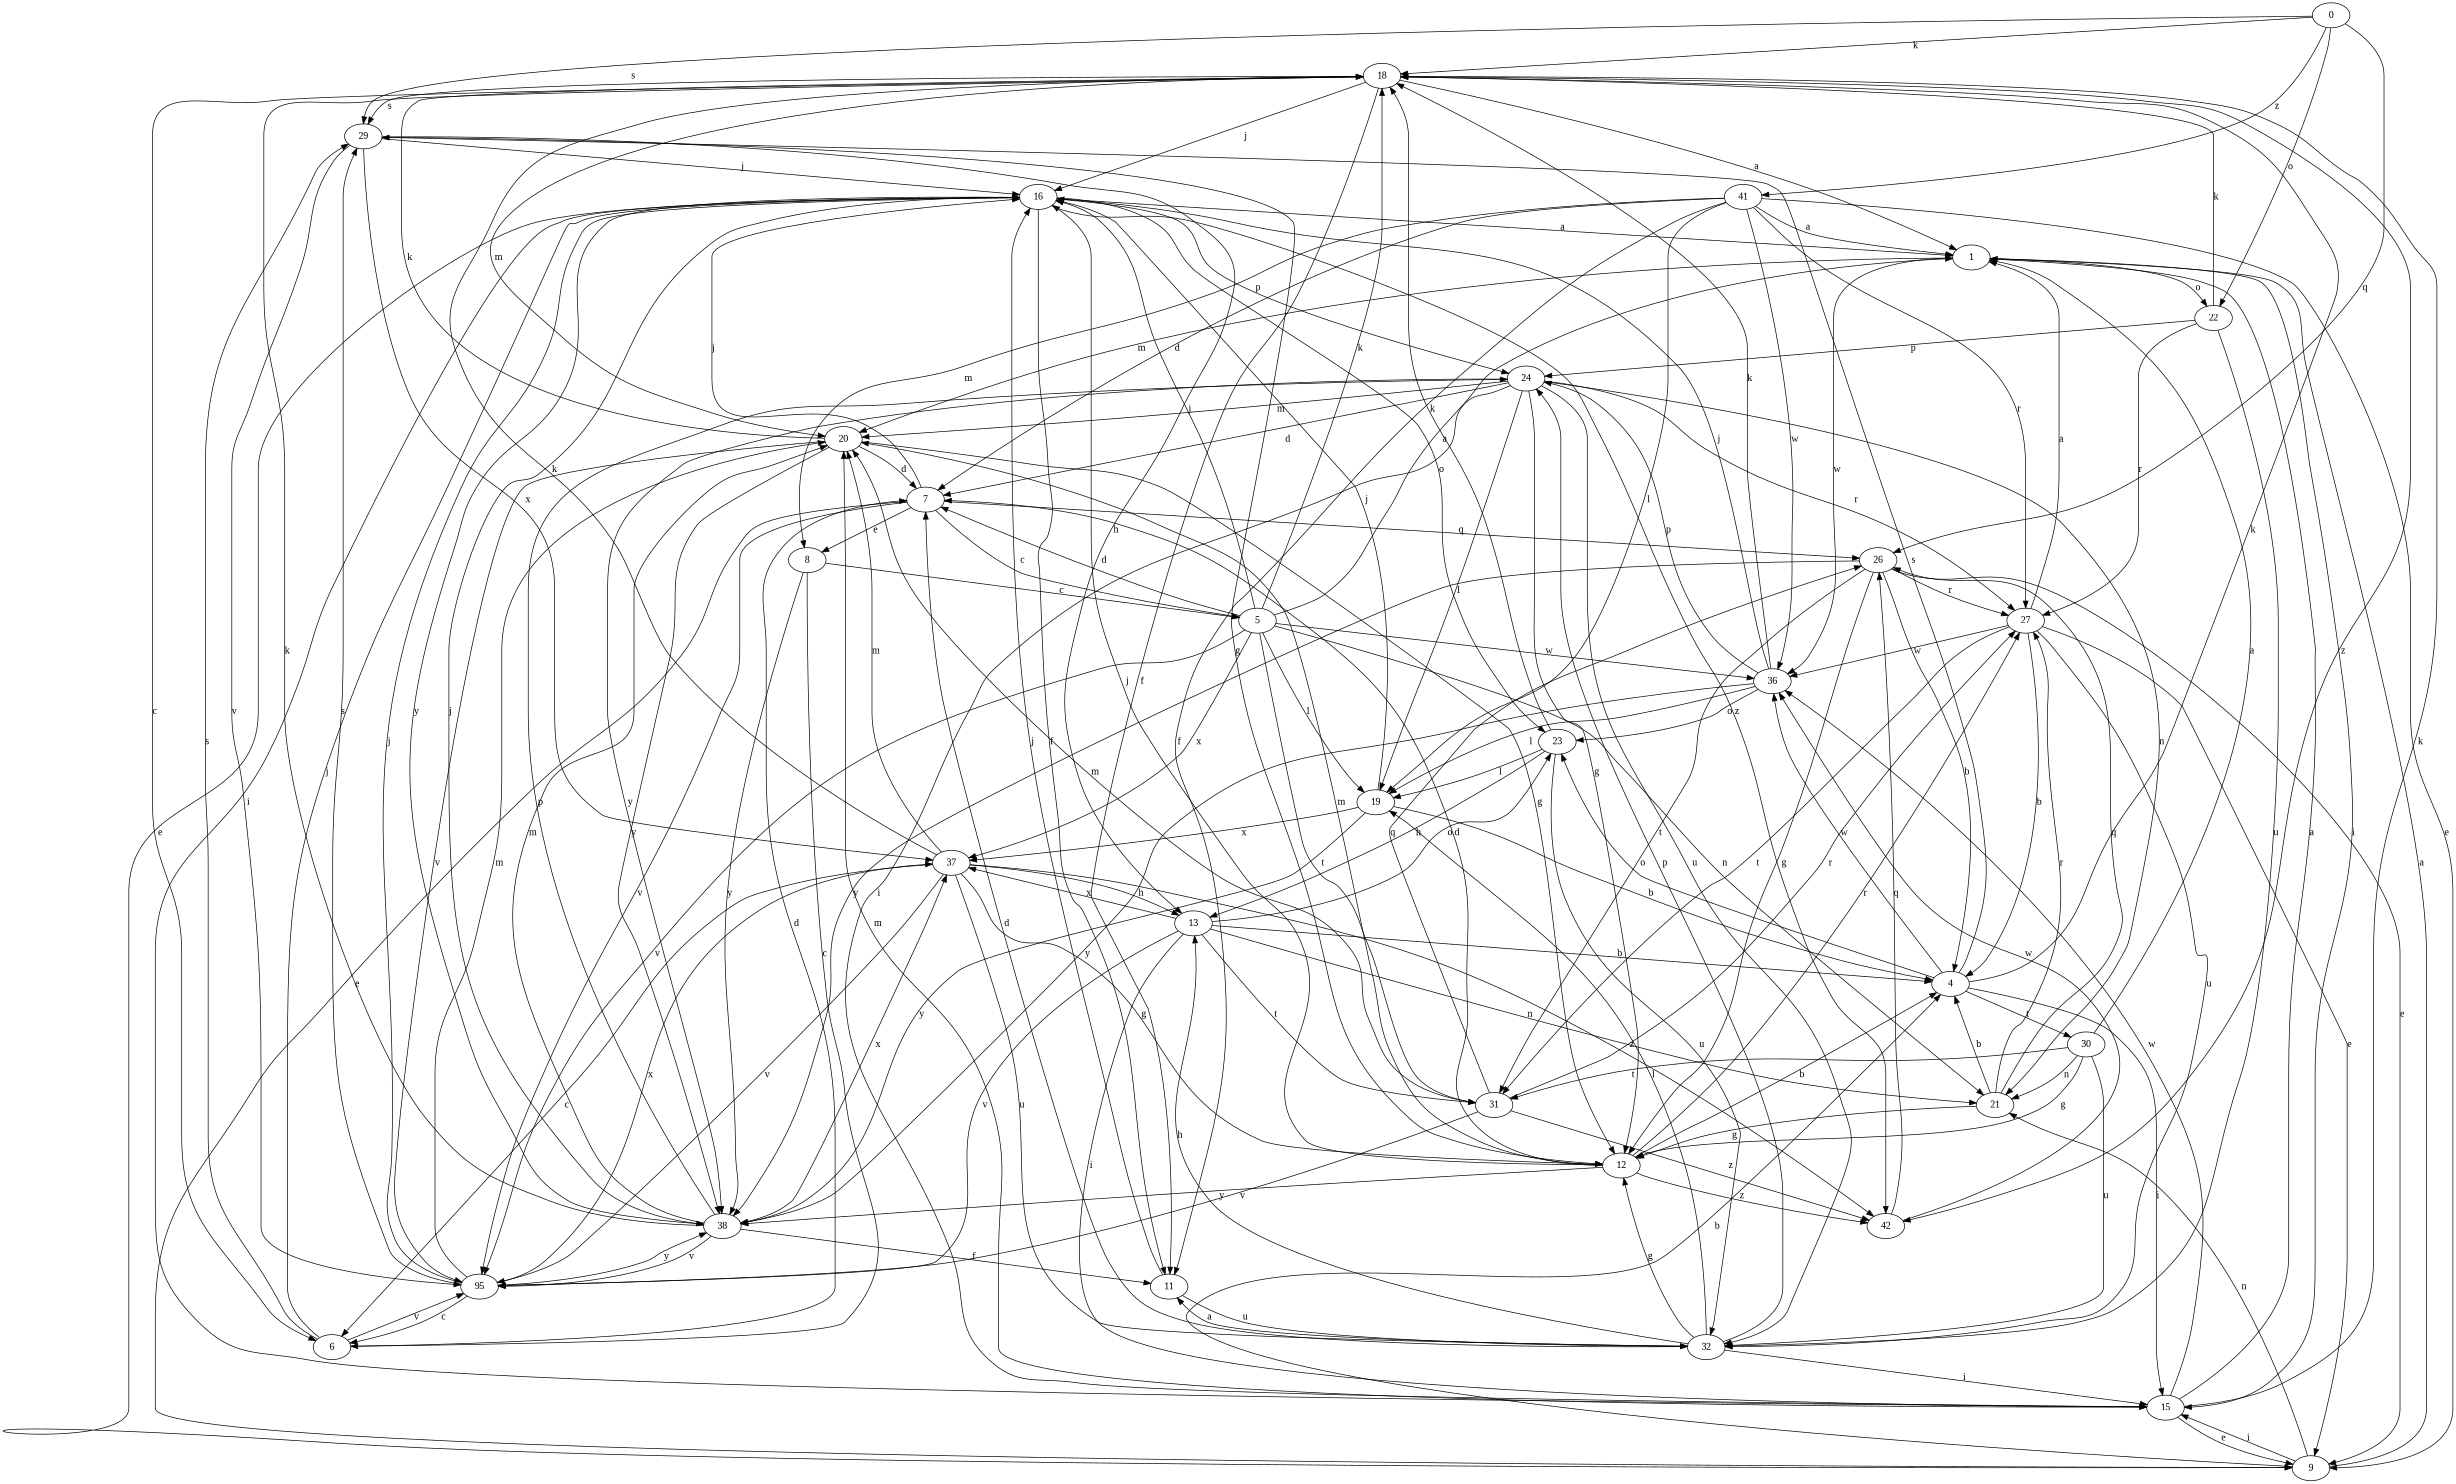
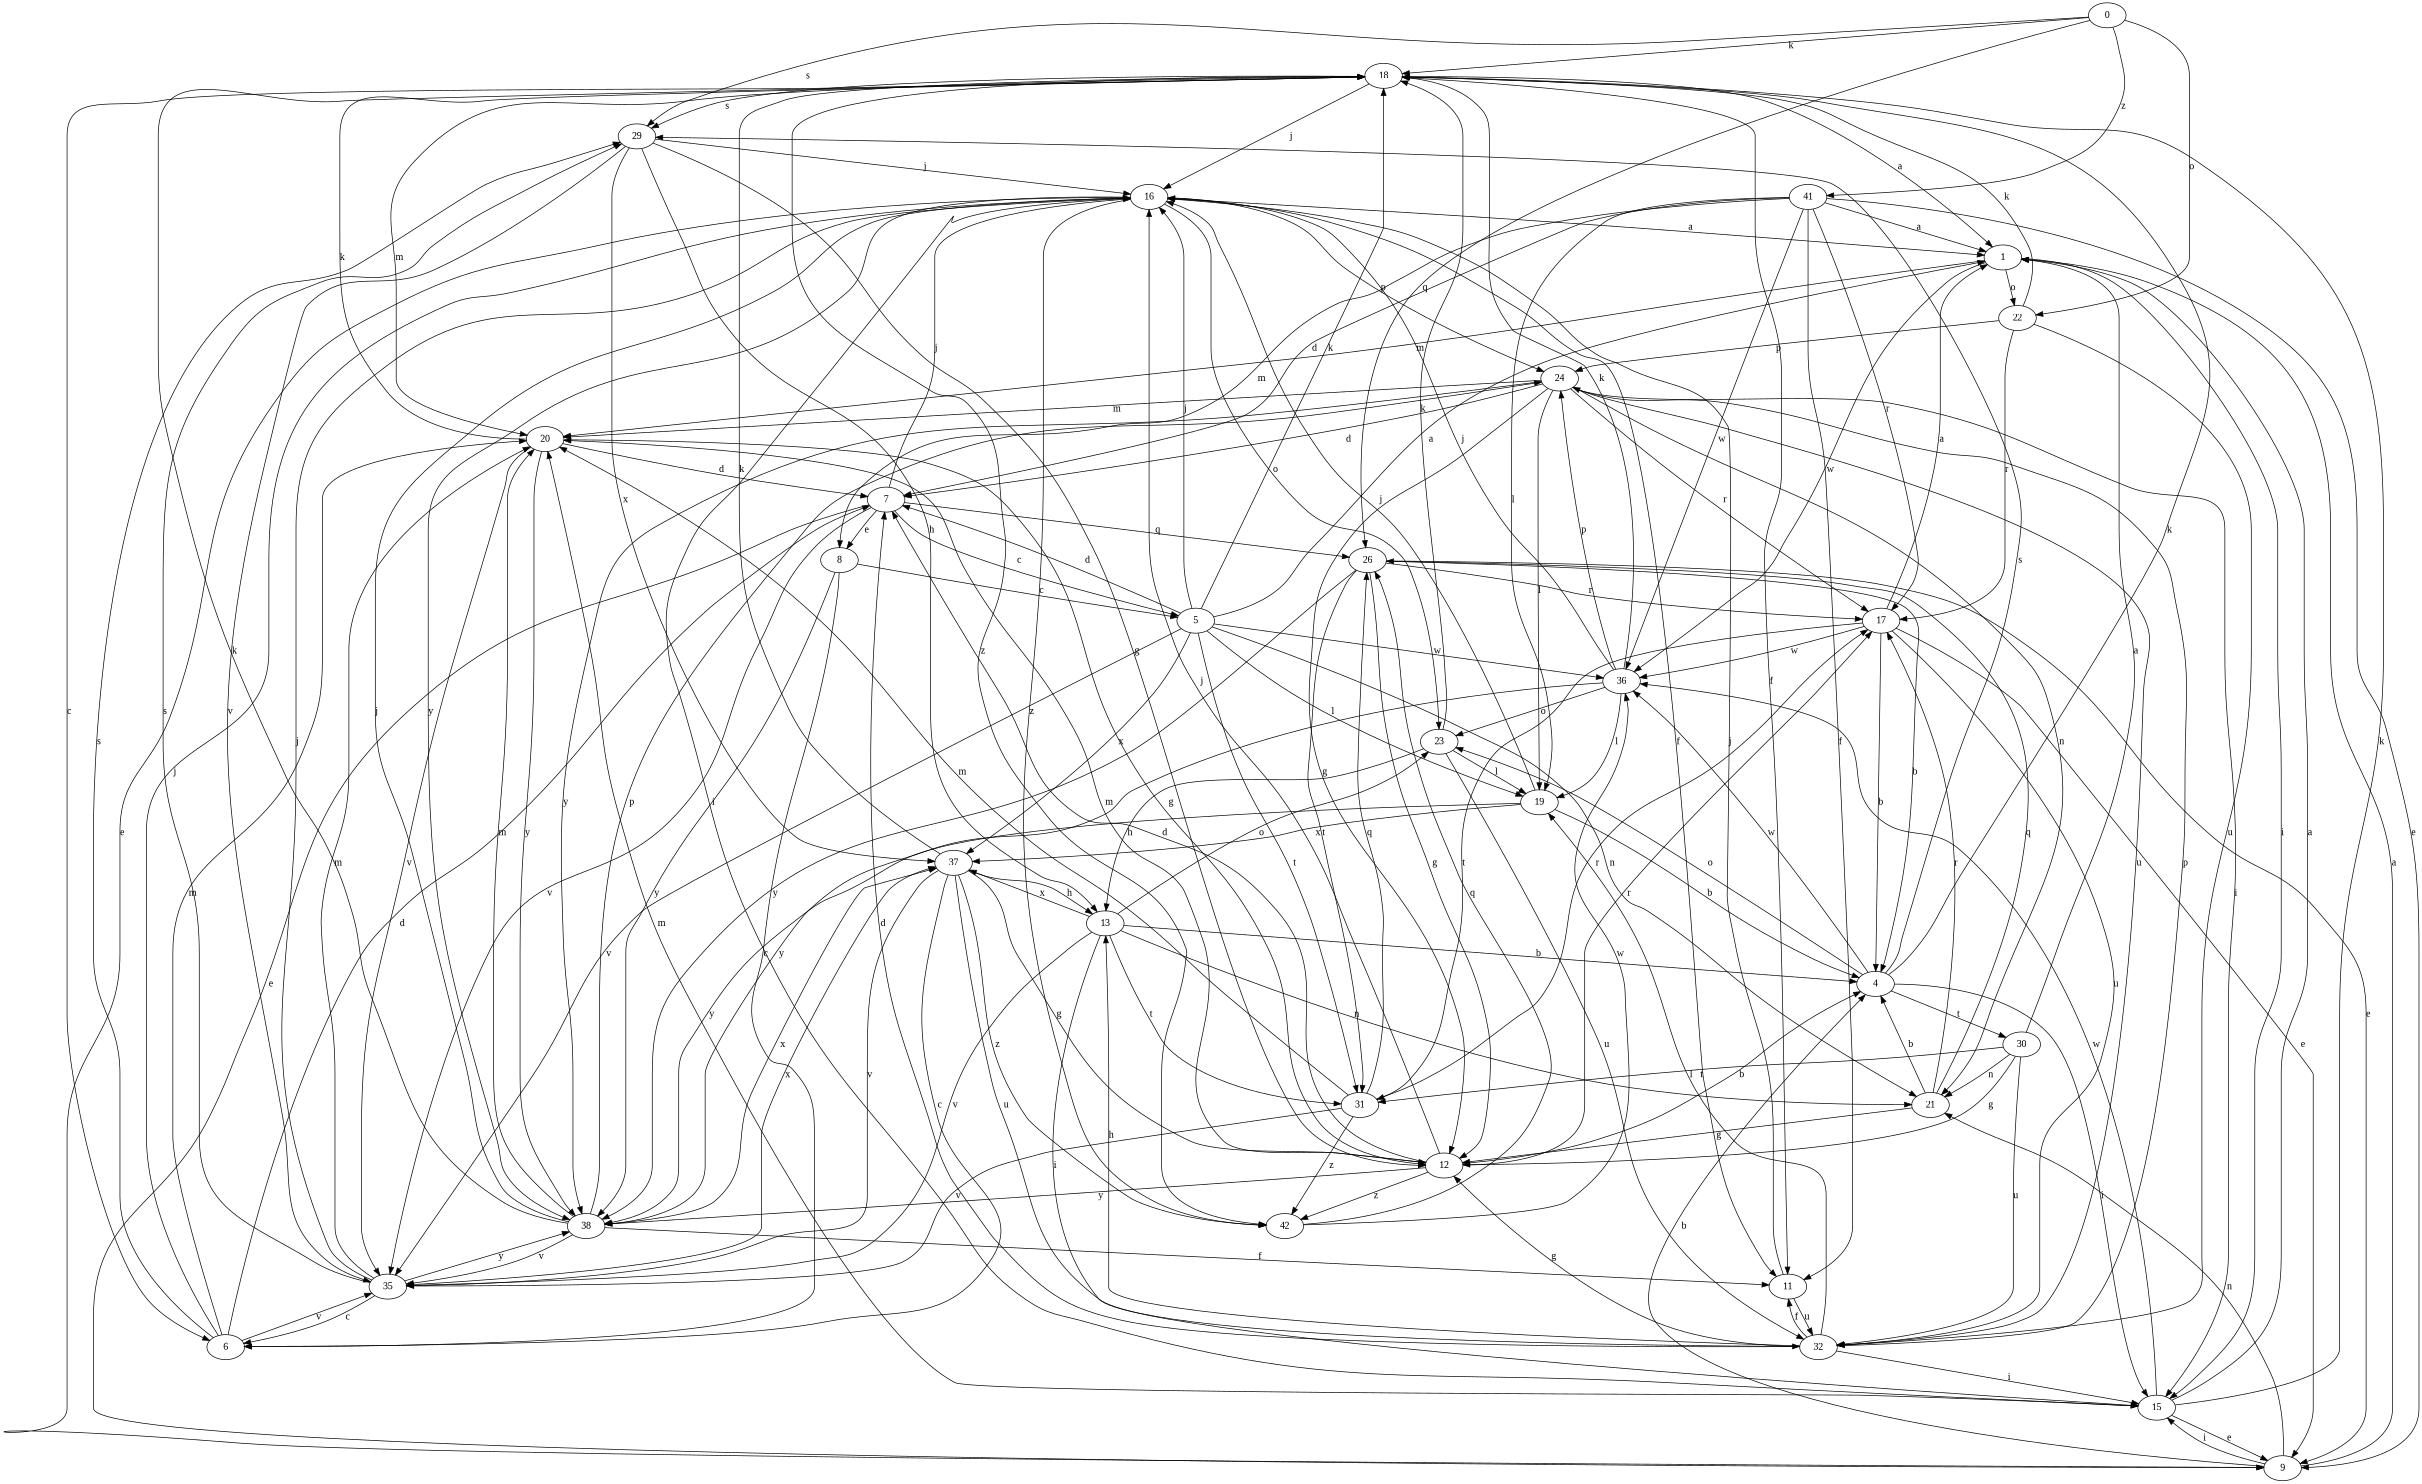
node "27": label "27" -> "17"
edge "37" -> "20": now "6" -> "20"
node "95": label "95" -> "35"
edge "32" -> "11": label "a" -> "f"
